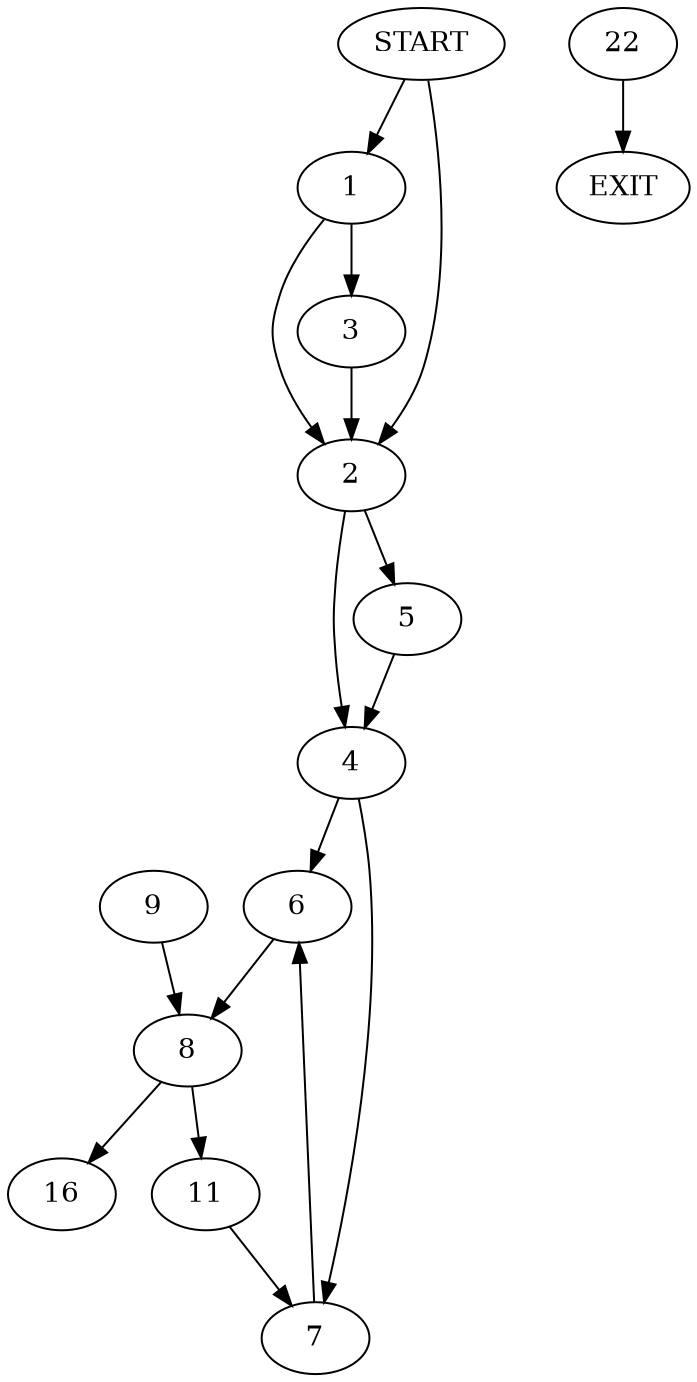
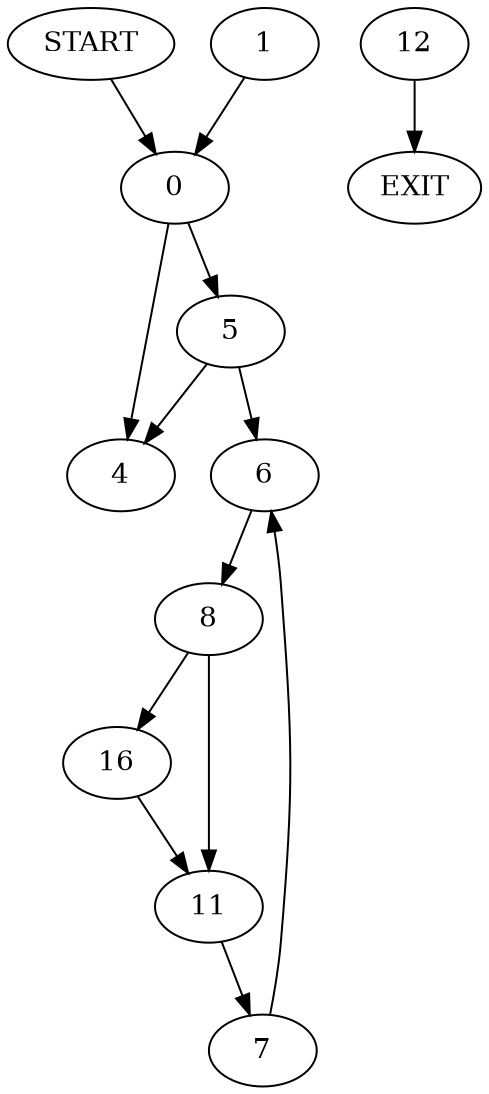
node "22": label "22" -> "12"
edge "START" -> "1": removed
node "3": removed
node "2": label "2" -> "0"
edge "4" -> "6": now "5" -> "6"
edge "16" -> "11": added
node "9": removed
edge "4" -> "7": removed
